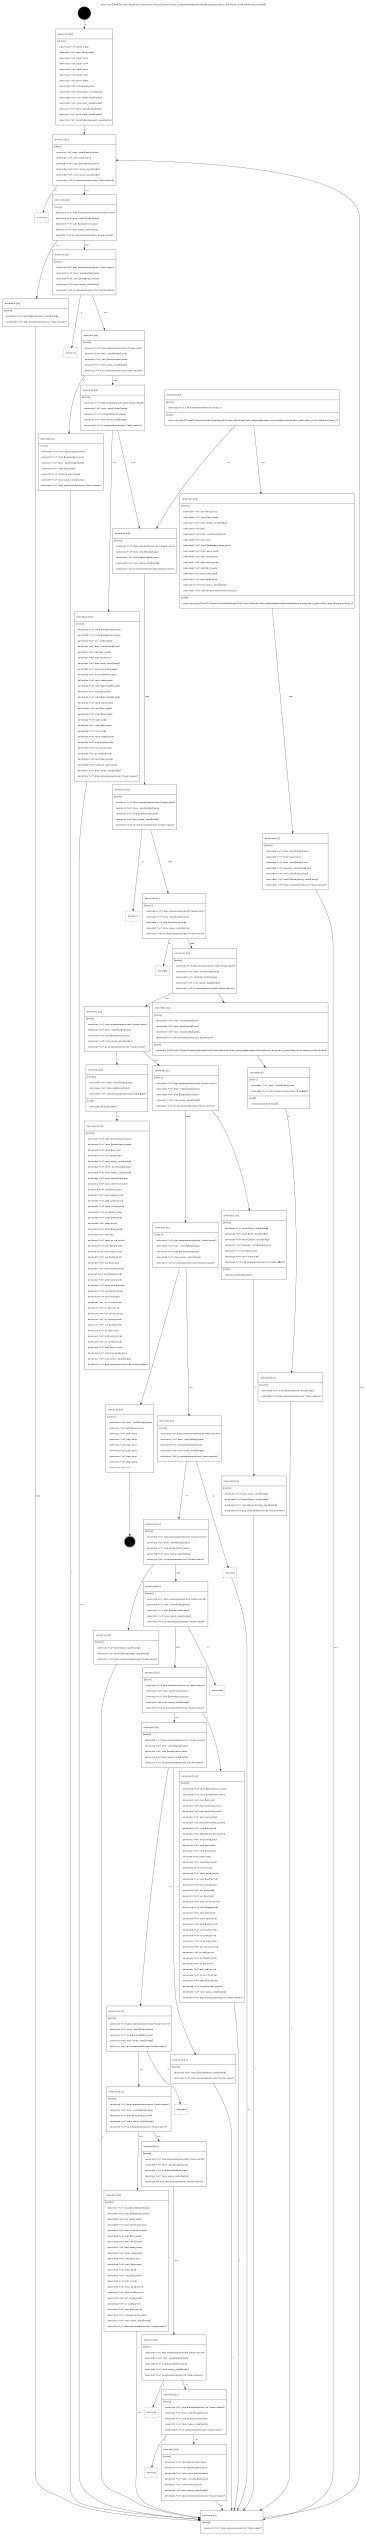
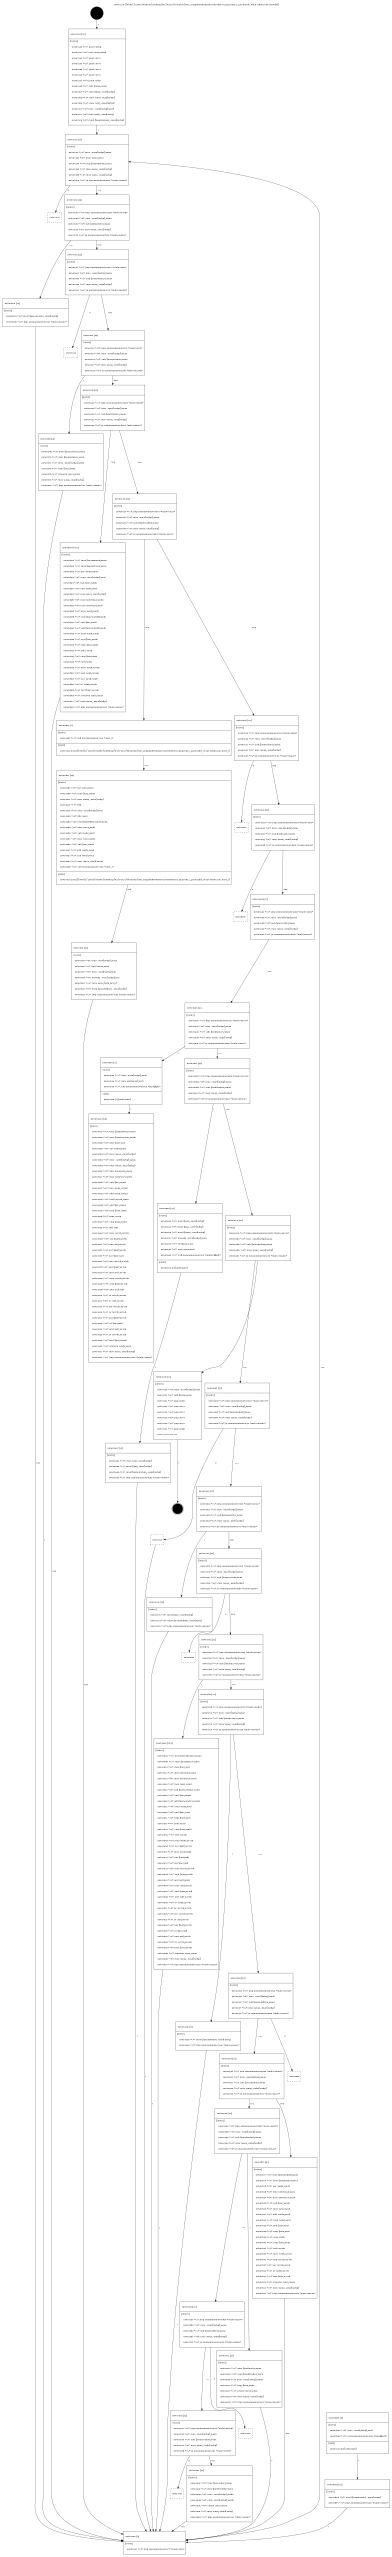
edge "0x401ab7 [5]" -> "0x40163e [22]": reversed
node "0x401bd5 [15]": removed
node "0x401a45 [27]": added
